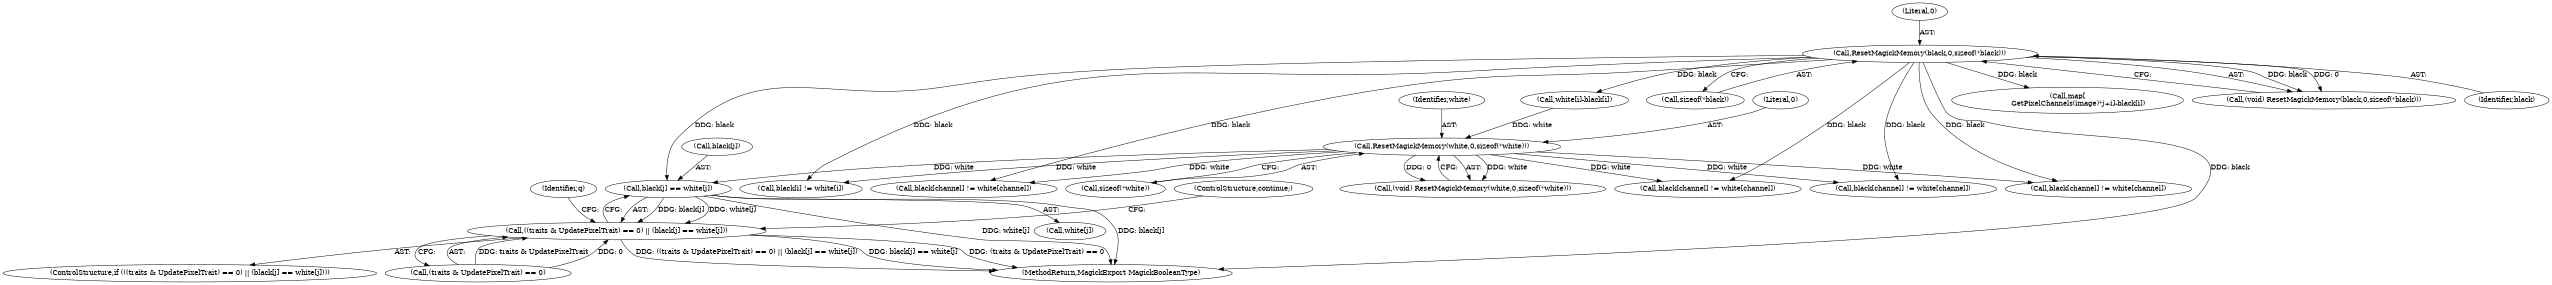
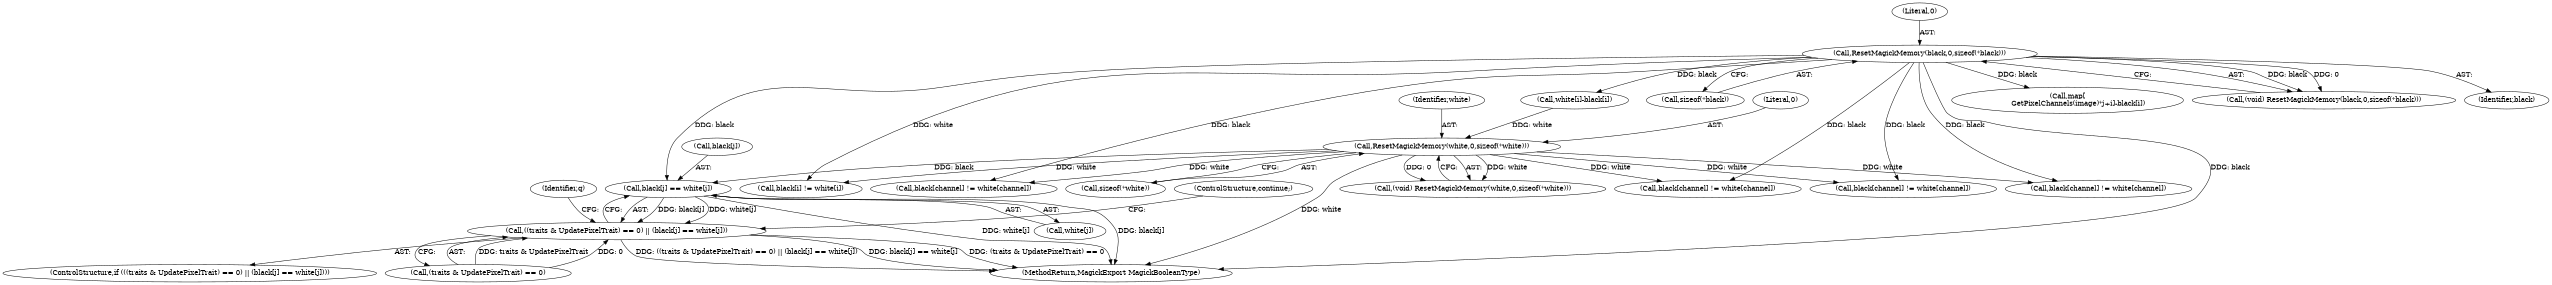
edge "(Identifier,black)" -> "(Call,ResetMagickMemory(black,0,sizeof(*black)))": reversed
edge "(Call,ResetMagickMemory(black,0,sizeof(*black)))" -> "(Call,black[i] != white[i])": label "DDG: black" -> "DDG: white"
edge "(Call,ResetMagickMemory(white,0,sizeof(*white)))" -> "(Call,black[j] == white[j])": label "DDG: white" -> "DDG: black"
edge "(Call,white[j])" -> "(Call,black[j] == white[j])": added, label "AST:"
edge "(Call,ResetMagickMemory(white,0,sizeof(*white)))" -> "(MethodReturn,MagickExport MagickBooleanType)": added, label "DDG: white"
